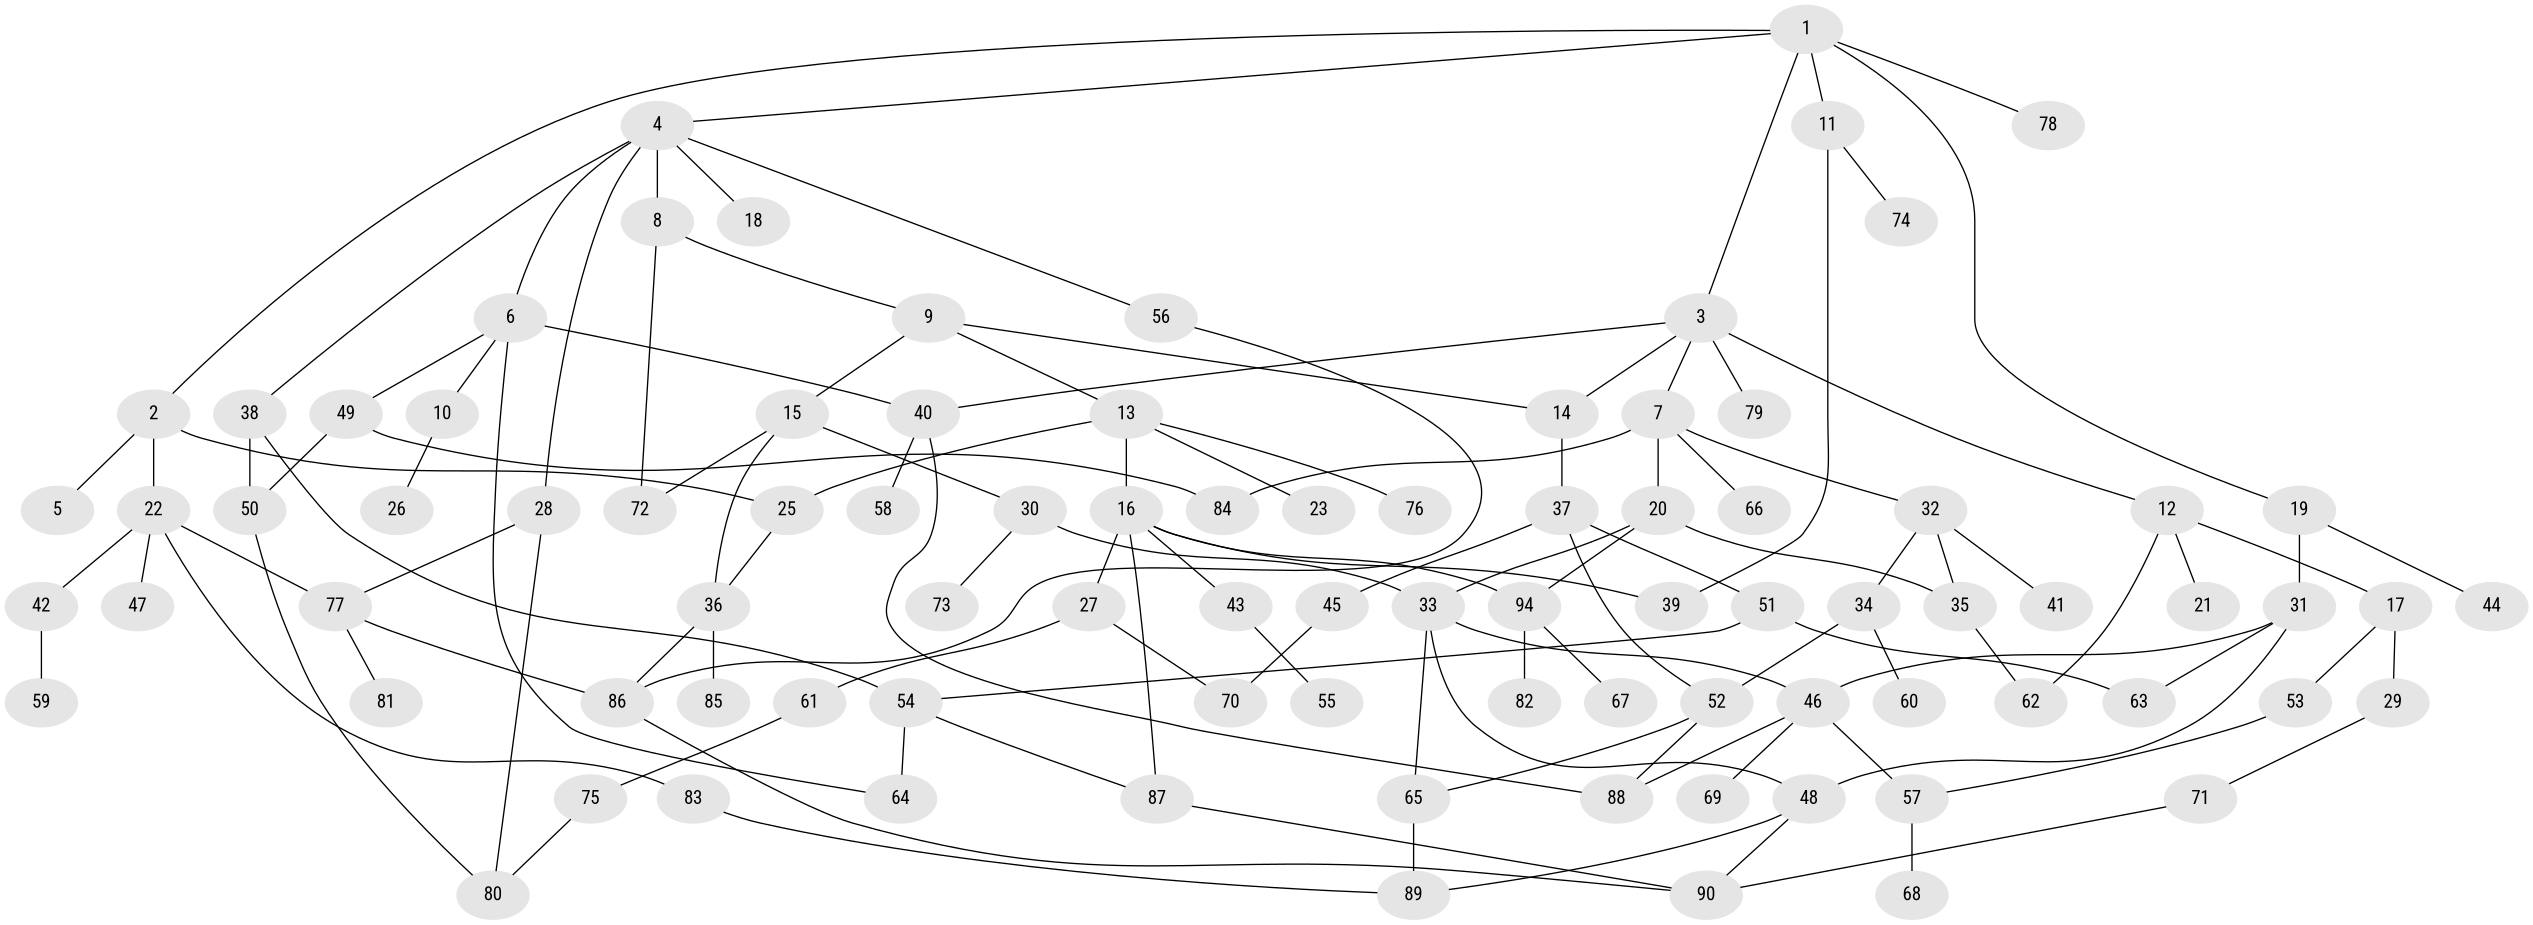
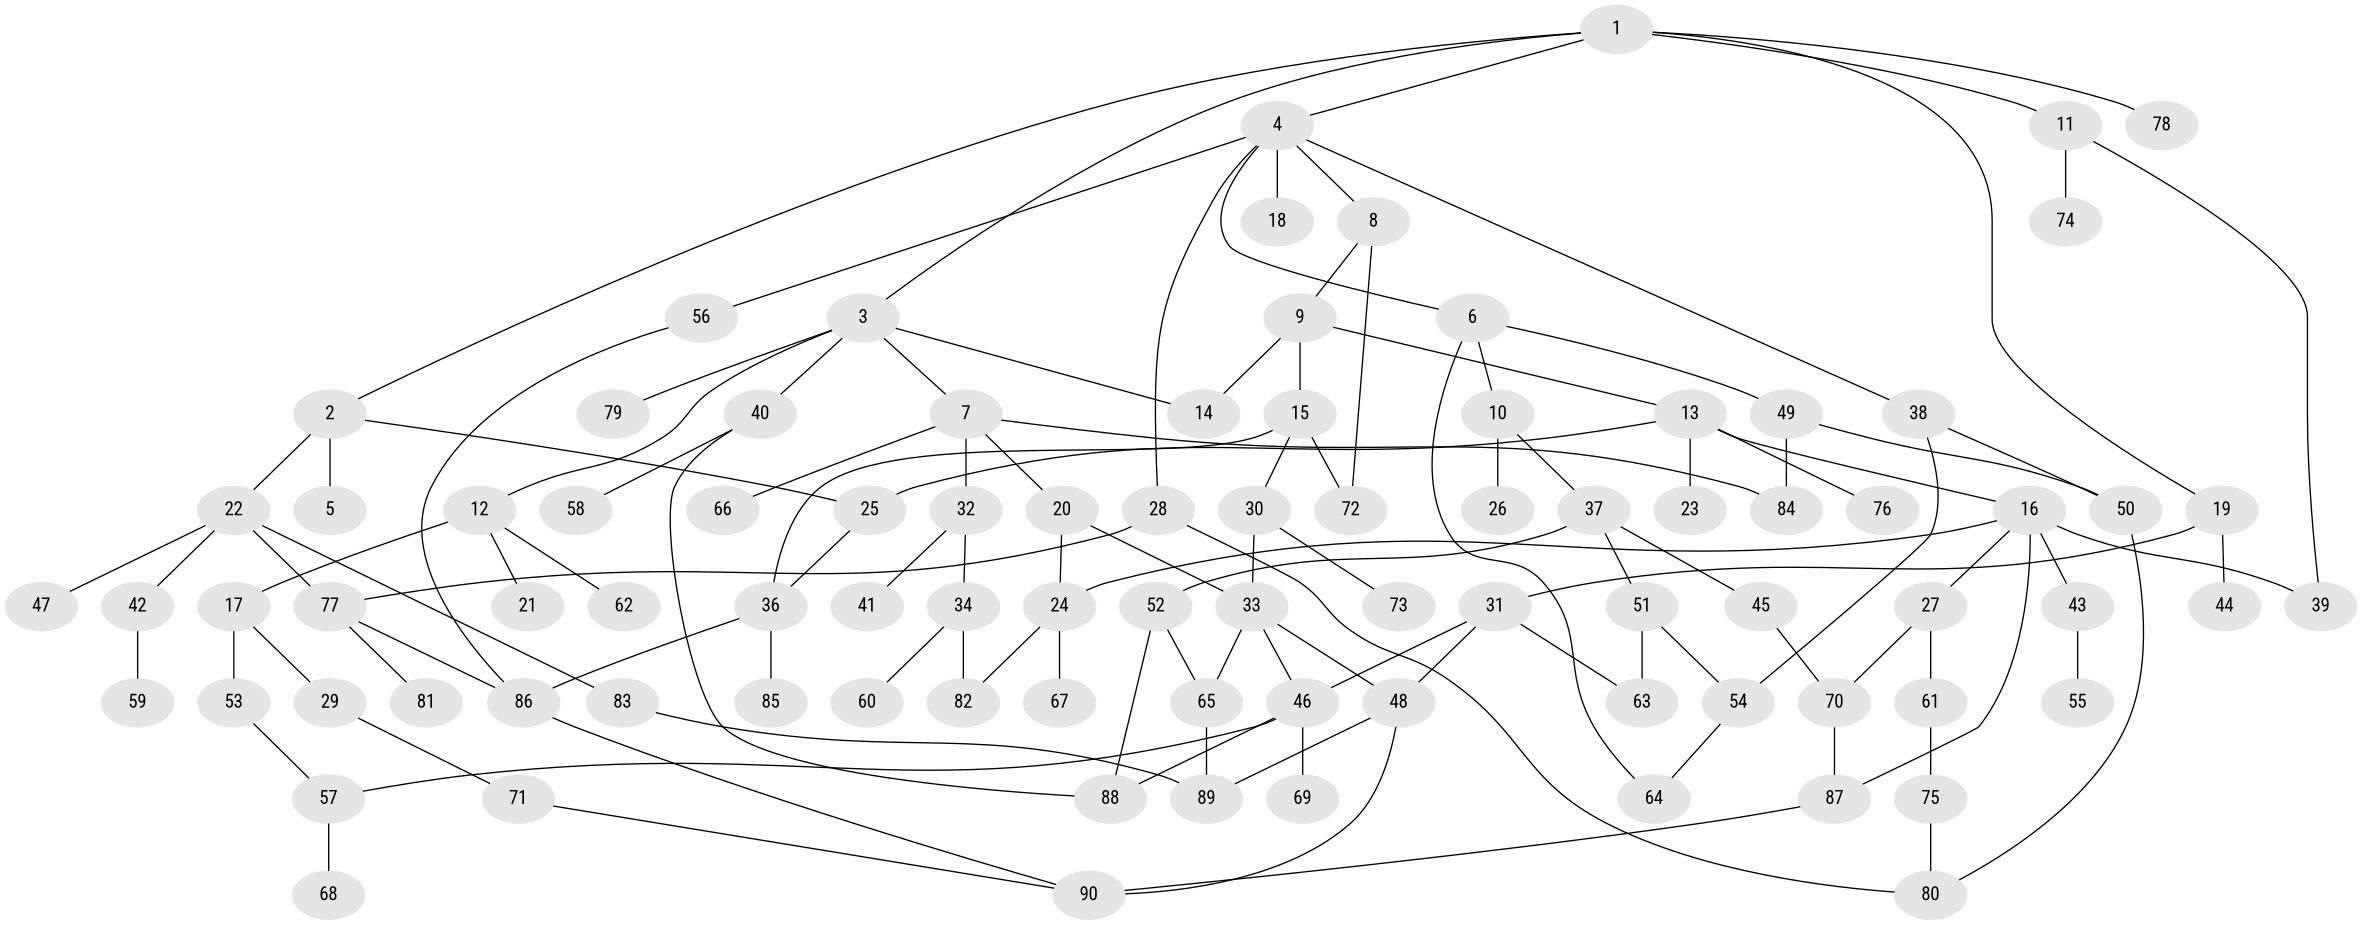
edge "6" -- "40": removed
edge "14" -- "37": now "10" -- "37"
node "94": label "94" -> "24"
node "35": removed
edge "34" -- "52": now "34" -- "82"
edge "54" -- "87": now "70" -- "87"
